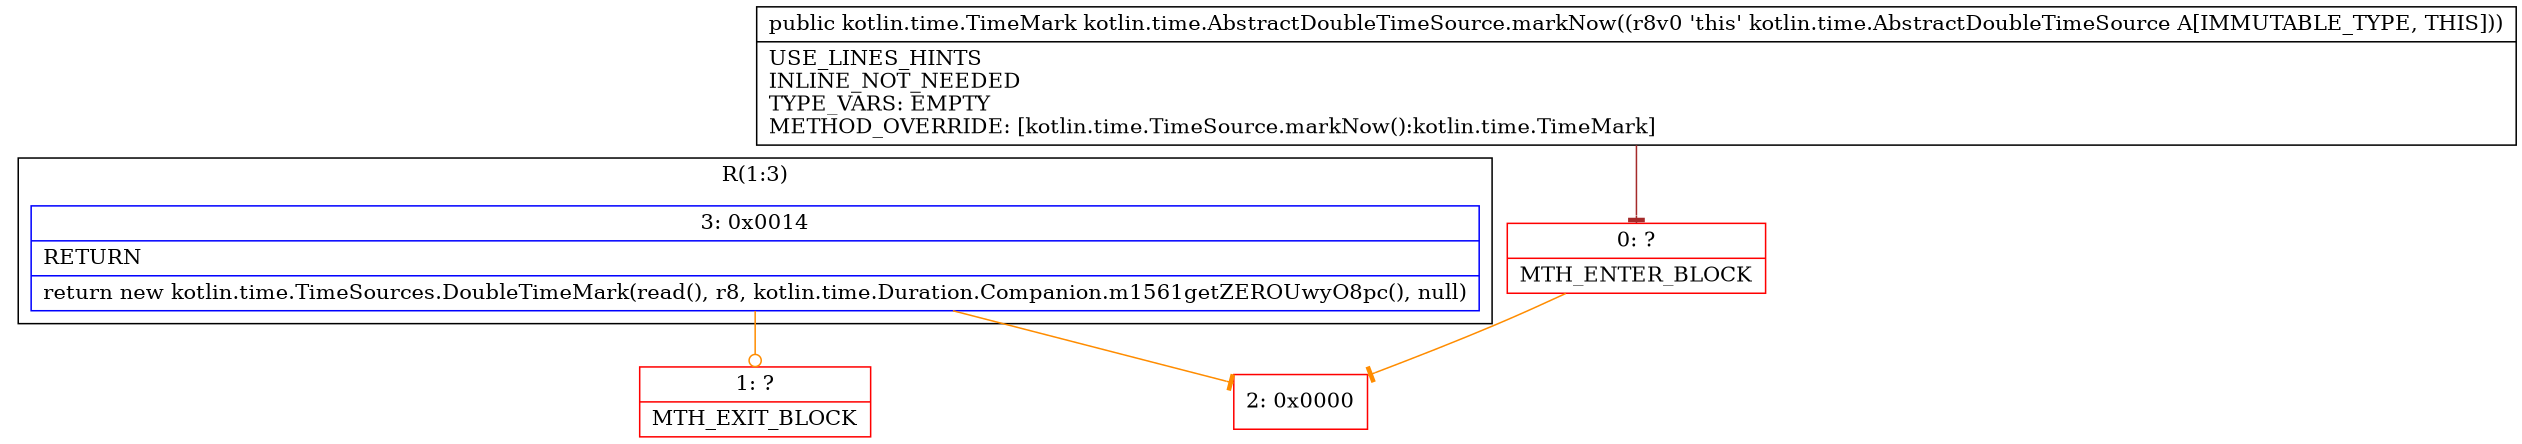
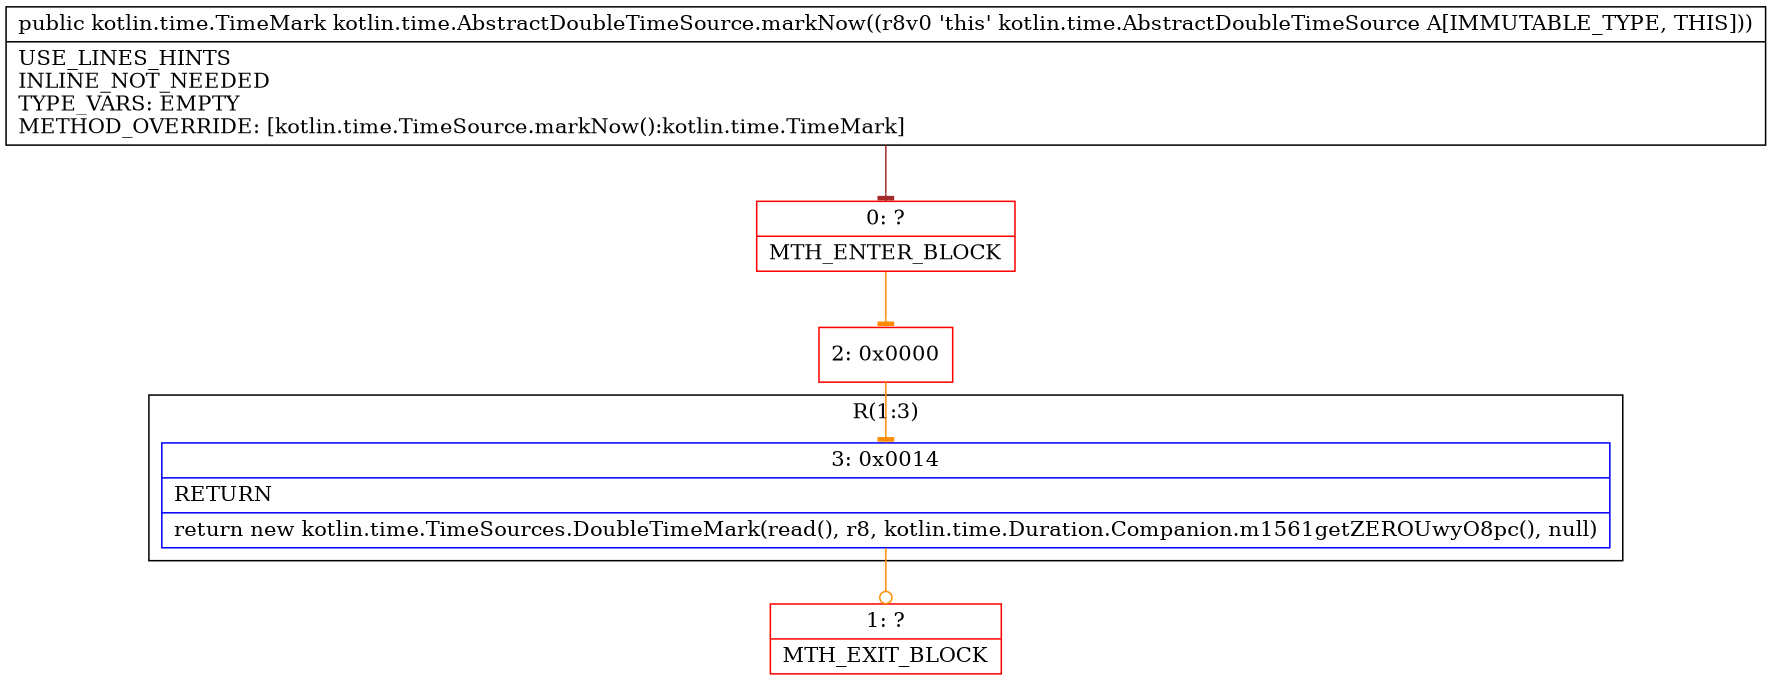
edge "3: 0x0014" -> "2: 0x0000": reversed
